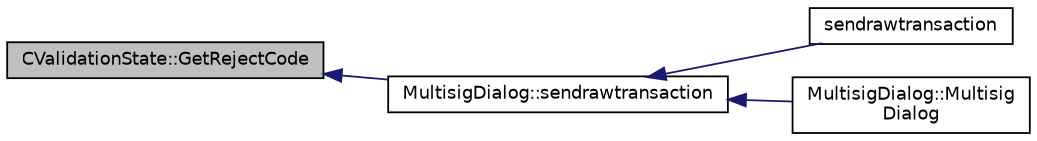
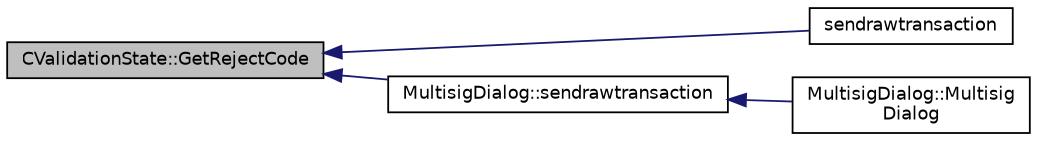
edge "sendrawtransaction" -> "MultisigDialog::sendrawtransaction": now "sendrawtransaction" -> "CValidationState::GetRejectCode"
